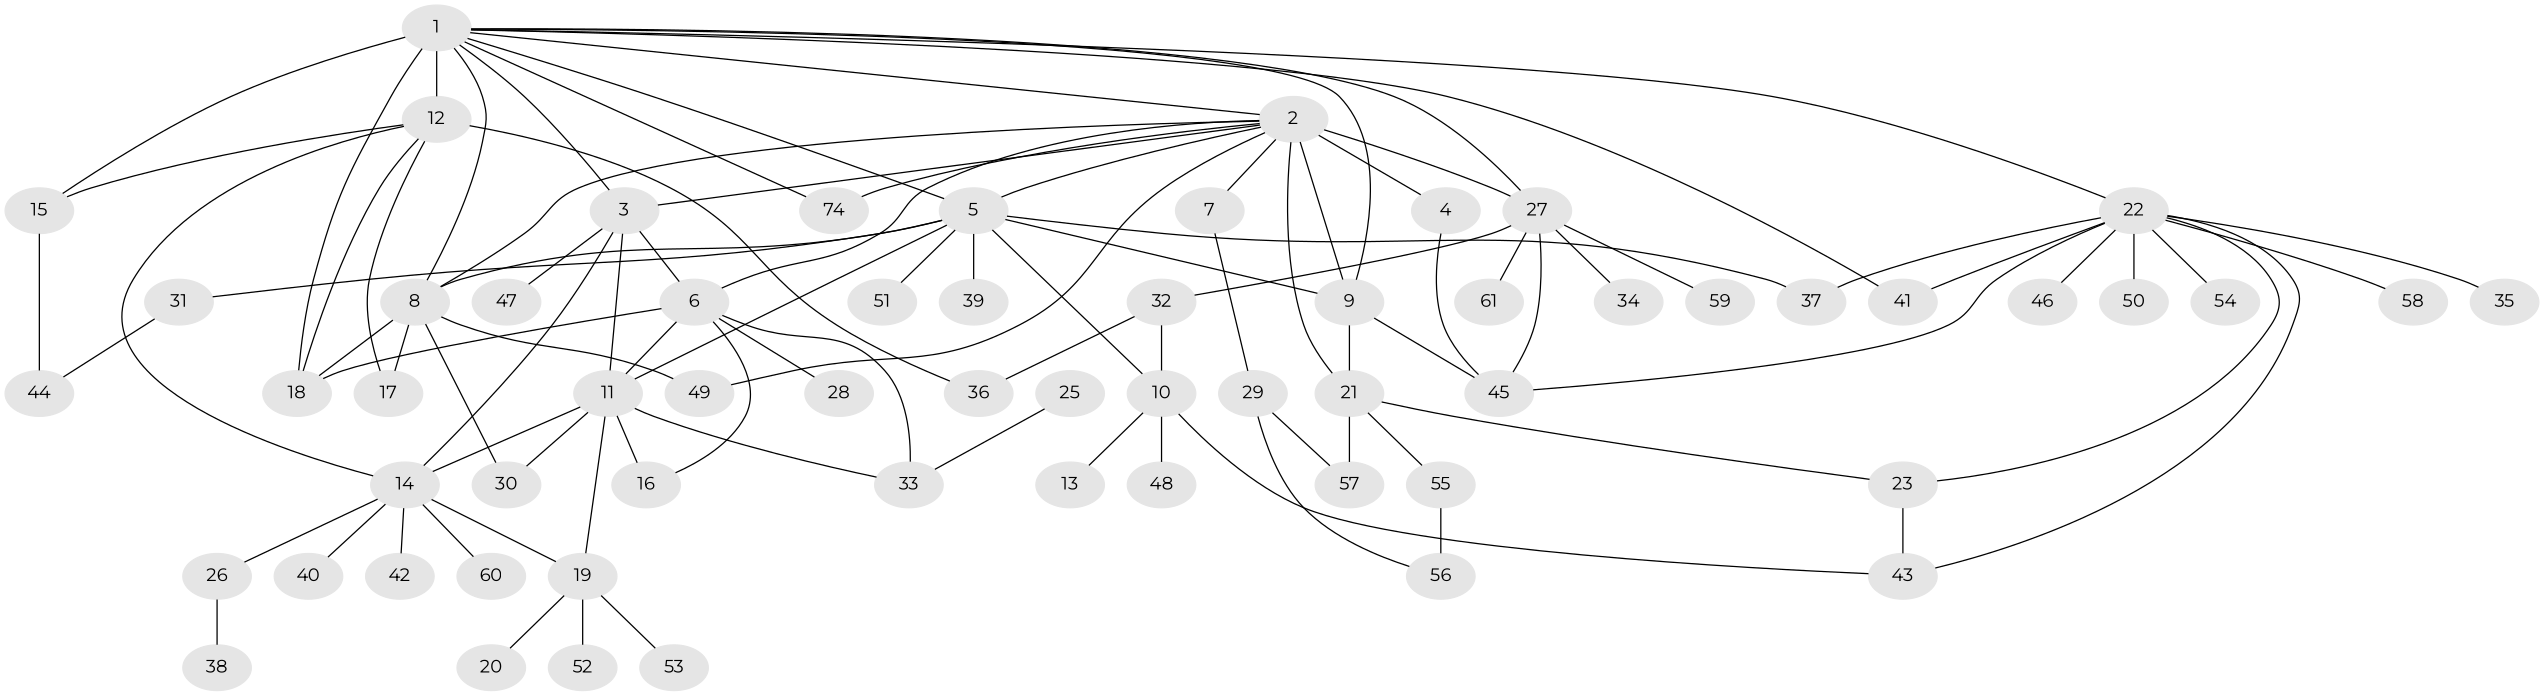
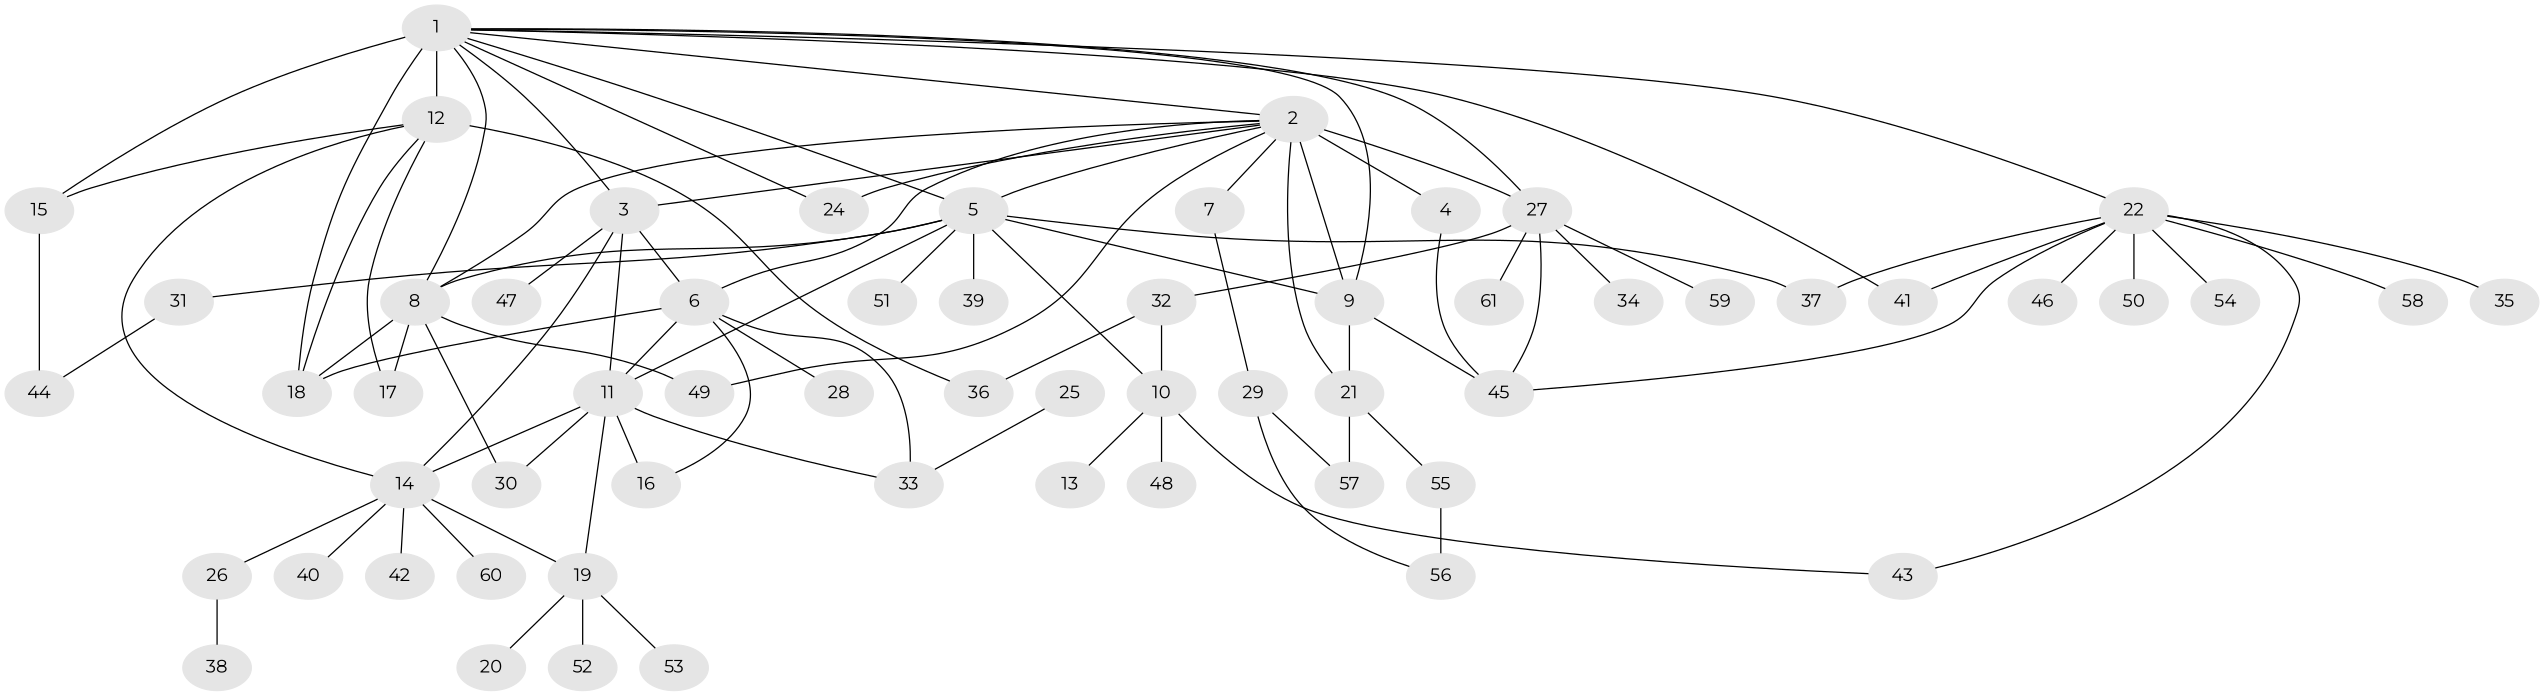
node "74": label "74" -> "24"
node "23": removed
